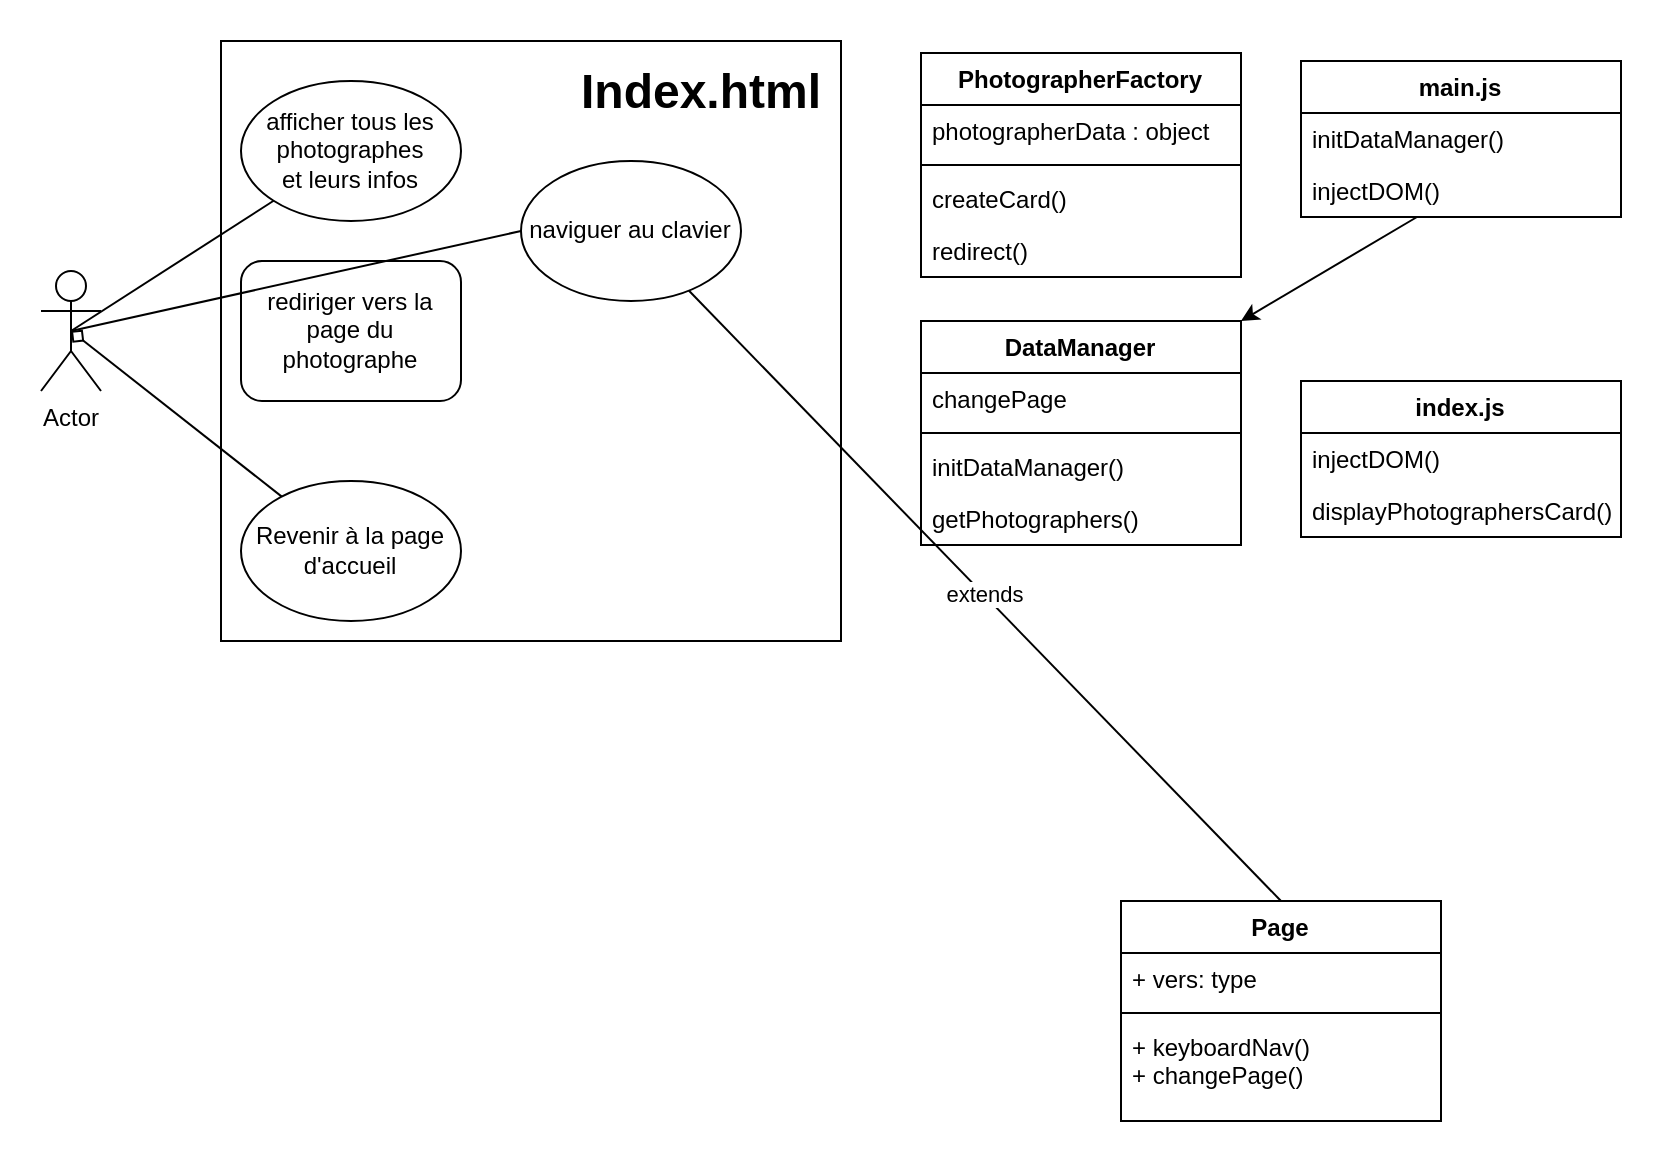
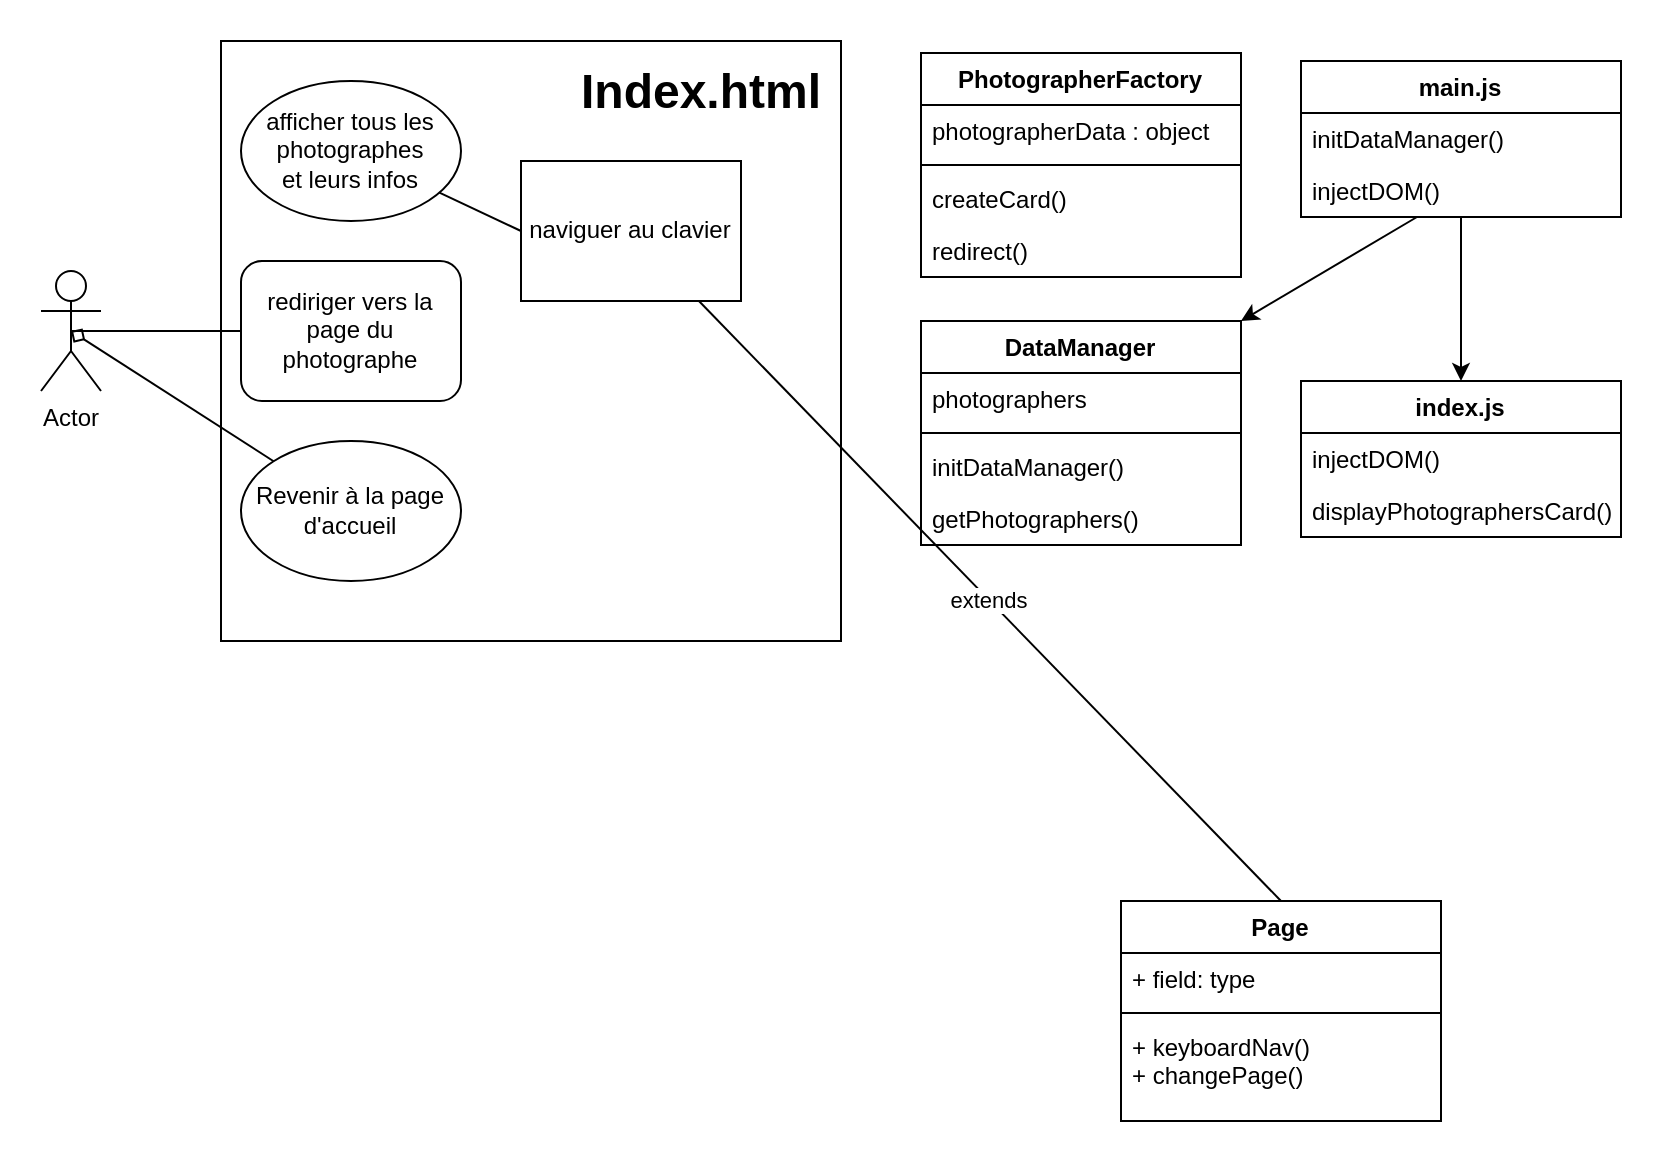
node "naviguer au clavier": shape ellipse -> rectangle
edge "afficher tous les photographes et leurs infos" -- "Actor": removed
edge "naviguer au clavier" -- "Actor": now "naviguer au clavier" -- "afficher tous les photographes et leurs infos"
edge "main.js" -> "index.js": added
edge "Actor" -- "rediriger vers la page du photographe": added
node "changePage": label "changePage" -> "photographers"
node "Revenir à la page d'accueil": moved (351, 551) -> (351, 511)
node "+ vers: type": label "+ vers: type" -> "+ field: type"
